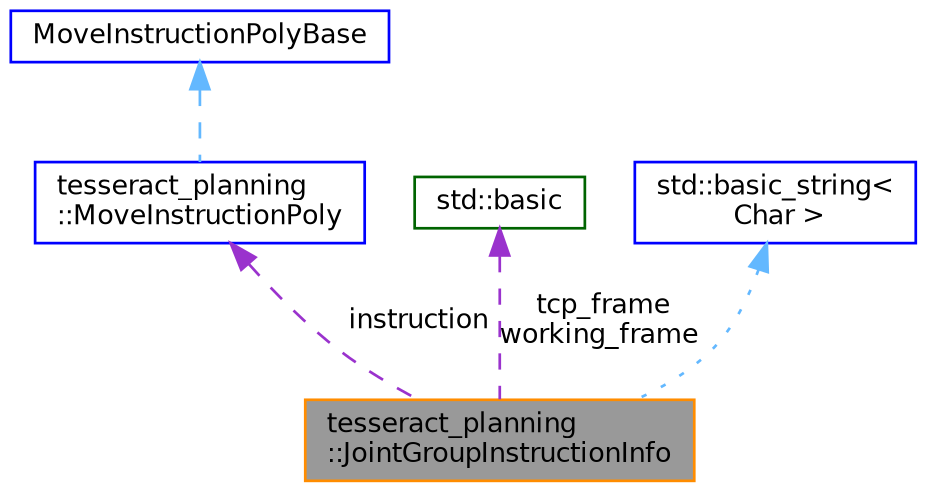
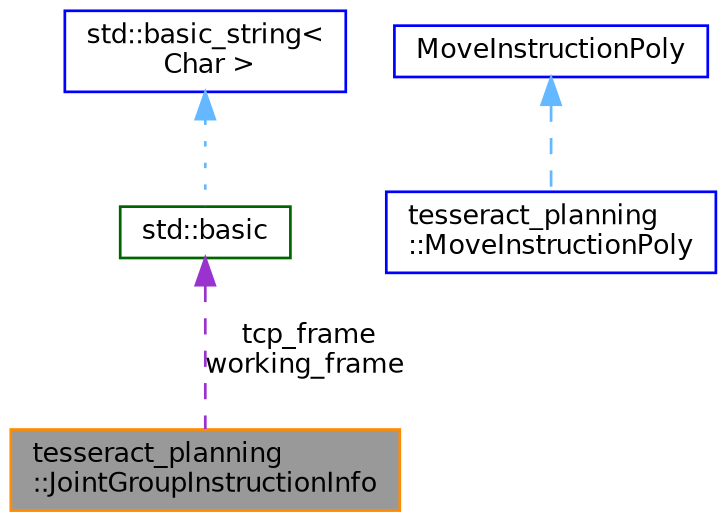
node "MoveInstructionPolyBase": label "MoveInstructionPolyBase" -> "MoveInstructionPoly"
edge "tesseract_planning ::JointGroupInstructionInfo" -> "tesseract_planning ::MoveInstructionPoly": removed, label "instruction"
edge "tesseract_planning ::JointGroupInstructionInfo" -> "std::basic_string< Char >": now "std::basic" -> "std::basic_string< Char >"
